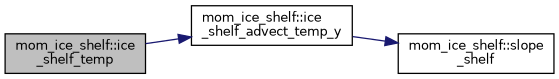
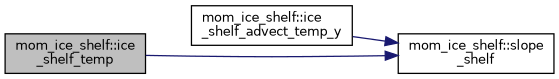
edge "mom_ice_shelf::ice _shelf_temp" -> "mom_ice_shelf::ice _shelf_advect_temp_y": now "mom_ice_shelf::ice _shelf_temp" -> "mom_ice_shelf::slope _shelf"
